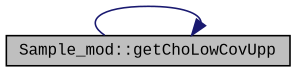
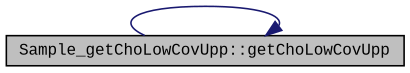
node "Sample_mod::getChoLowCovUpp": label "Sample_mod::getChoLowCovUpp" -> "Sample_getChoLowCovUpp::getChoLowCovUpp"
